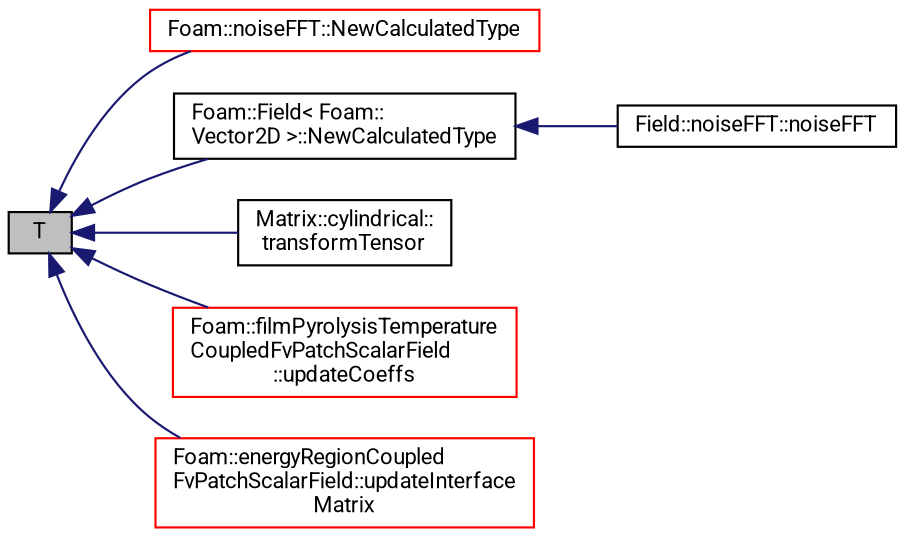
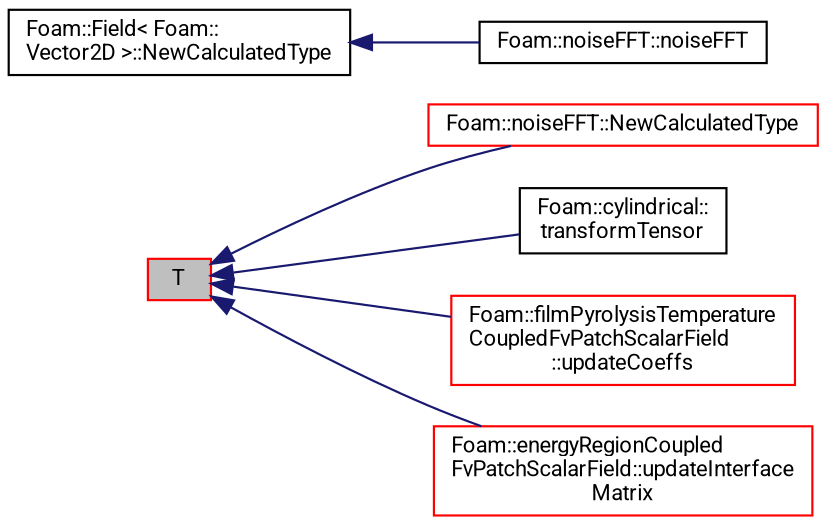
node "Field::noiseFFT::noiseFFT": label "Field::noiseFFT::noiseFFT" -> "Foam::noiseFFT::noiseFFT"
edge "Foam::Field< Foam:: Vector2D >::NewCalculatedType" -> "T": removed
node "T": color black -> red
node "Matrix::cylindrical:: transformTensor": label "Matrix::cylindrical:: transformTensor" -> "Foam::cylindrical:: transformTensor"
